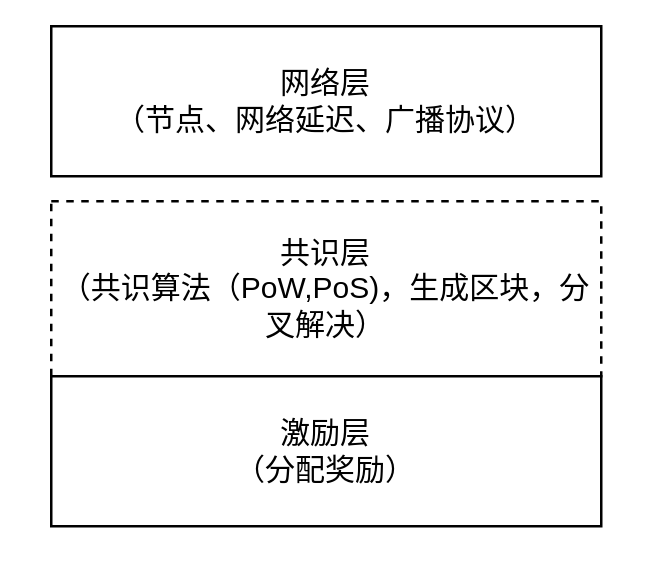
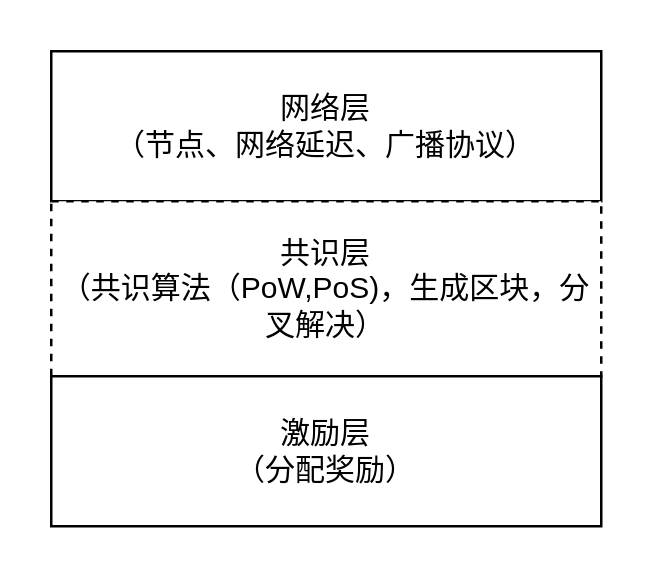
node "网络层 （节点、网络延迟、广播协议）": moved (326, 101) -> (326, 126)
